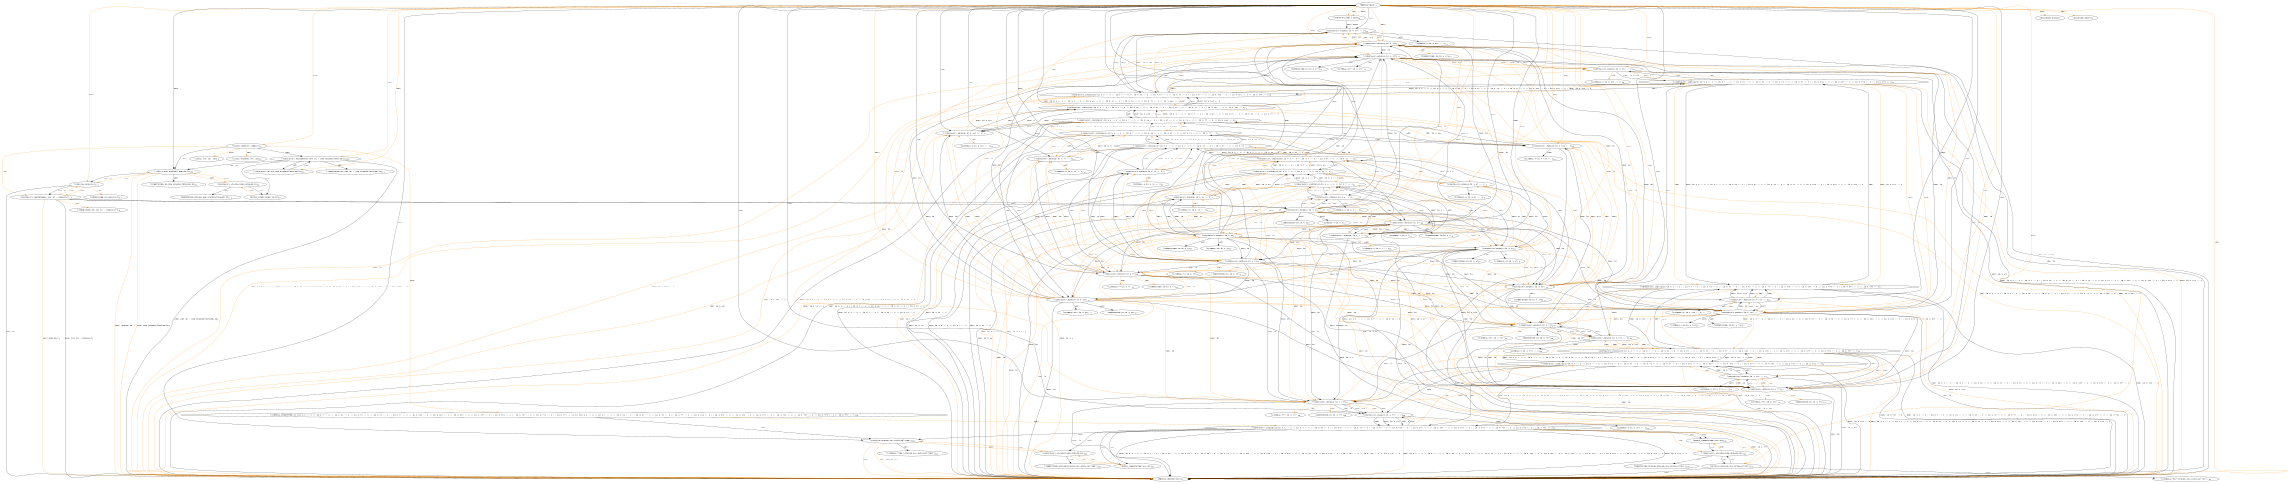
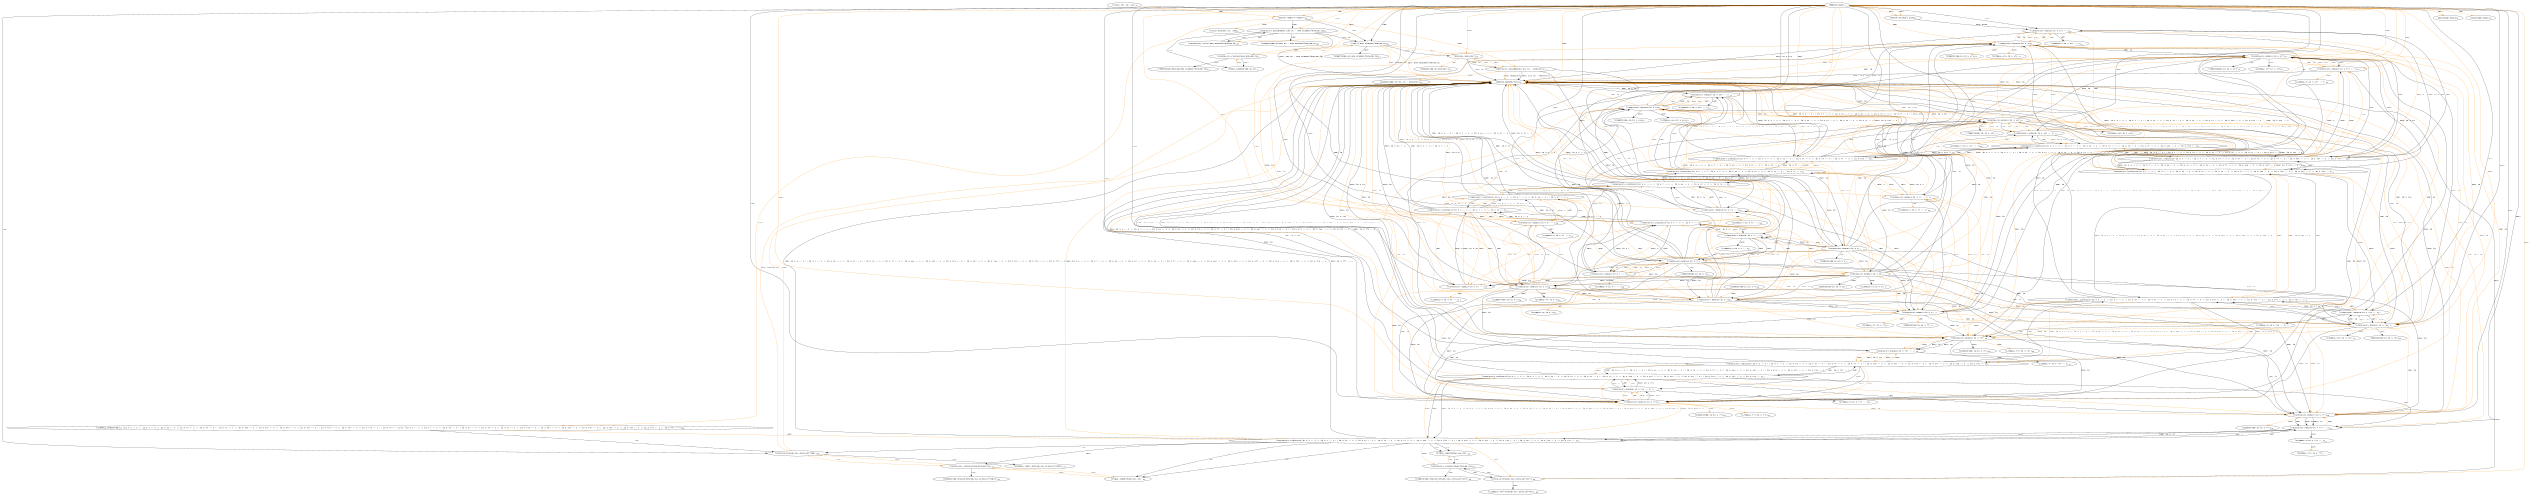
edge "(METHOD,main)" -> "(<operator>.modulo,in % 447)": now "(METHOD,main)" -> "(LITERAL,447,in % 447)"
node "(LITERAL,474,in % 474)": added
edge "(<operator>.modulo,in % 77)" -> "(<operator>.modulo,in % 474)": color darkorange -> black
node "(LITERAL,444,in % 444)": added
edge "(BLOCK,<empty>,<empty>)" -> "(LOCAL,int in: int)": reversed
node "(LITERAL,4,in % 4)": removed
edge "(<operator>.equals,in % 44 == 0)" -> "(<operator>.modulo,in % 44)": removed, label "AST:"
node "(LITERAL,7,in % 7)": removed
edge "(<operator>.modulo,in % 74)" -> "(IDENTIFIER,in,in % 74)": reversed
edge "(<operator>.modulo,in % 444)" -> "(IDENTIFIER,in,in % 444)": color darkorange -> black
edge "(<operator>.modulo,in % 74)" -> "(<operator>.modulo,in % 447)": color black -> darkorange
edge "(<operator>.modulo,in % 447)" -> "(<operator>.modulo,in % 744)": label "DDG: in" -> "DDG: System.out"
edge "(<operator>.modulo,in % 4)" -> "(<operator>.modulo,in % 777)": removed, label "DDG: in"
edge "(<operator>.equals,in % 747 == 0)" -> "(<operator>.modulo,in % 747)": now "(LITERAL,0,in % 744 == 0)" -> "(<operator>.modulo,in % 747)"
edge "(<operator>.equals,in % 77 == 0)" -> "(METHOD_RETURN,void)": color darkorange -> black
edge "(<operator>.modulo,in % 474)" -> "(METHOD_RETURN,void)": color black -> darkorange
edge "(<operator>.modulo,in % 777)" -> "(LITERAL,777,in % 777)": now "(LITERAL,0,in % 777 == 0)" -> "(LITERAL,777,in % 777)"
edge "(<operator>.equals,in % 444 == 0)" -> "(METHOD_RETURN,void)": reversed
edge "(<operator>.modulo,in % 7)" -> "(METHOD_RETURN,void)": color darkorange -> black
edge "(<operator>.modulo,in % 444)" -> "(METHOD_RETURN,void)": color black -> darkorange
